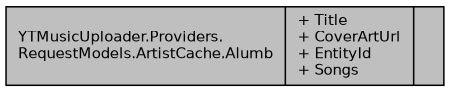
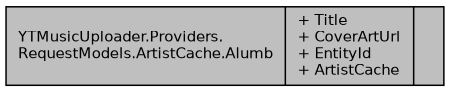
node "YTMusicUploader.Providers.": text "+ Songs" -> "+ ArtistCache"
